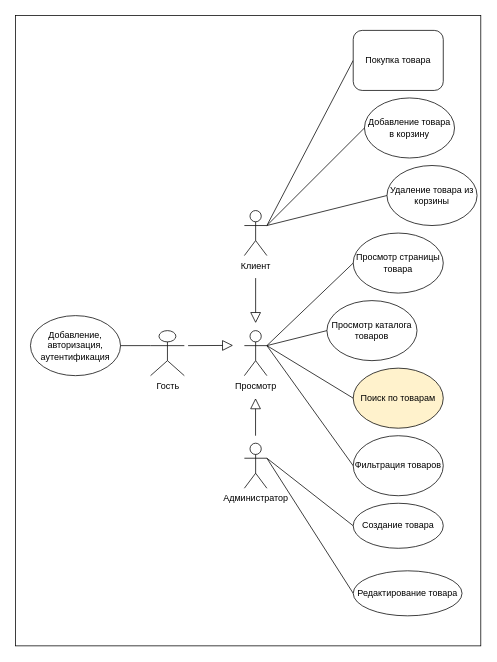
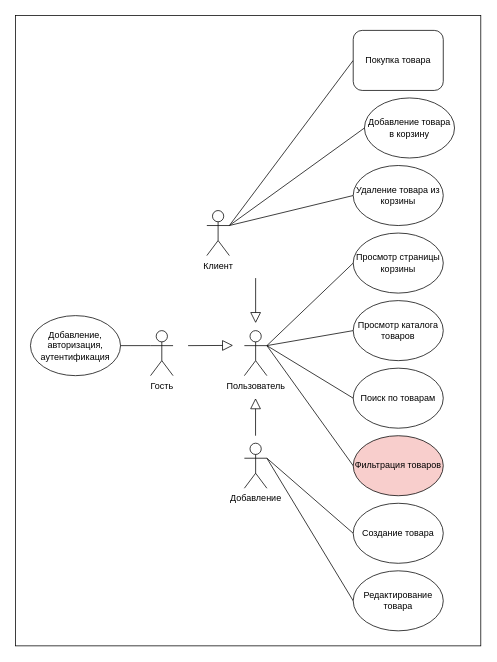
node "Удаление товара из корзины": moved (432, 195) -> (398, 195)
node "Клиент": moved (255, 233) -> (218, 233)
node "Просмотр страницы товара": label "Просмотр страницы товара" -> "Просмотр страницы корзины"
node "Просмотр каталога товаров": moved (372, 330) -> (398, 330)
node "Гость": size 34x45 -> 23x45
node "Просмотр": label "Просмотр" -> "Пользователь"
node "Поиск по товарам": fillcolor #fff2cc -> #ffffff
node "Фильтрация товаров": fillcolor #ffffff -> #f8cecc
node "Администратор": label "Администратор" -> "Добавление"
node "Создание товара": size 90x45 -> 90x60
node "Редактирование товара": size 109x45 -> 90x60
